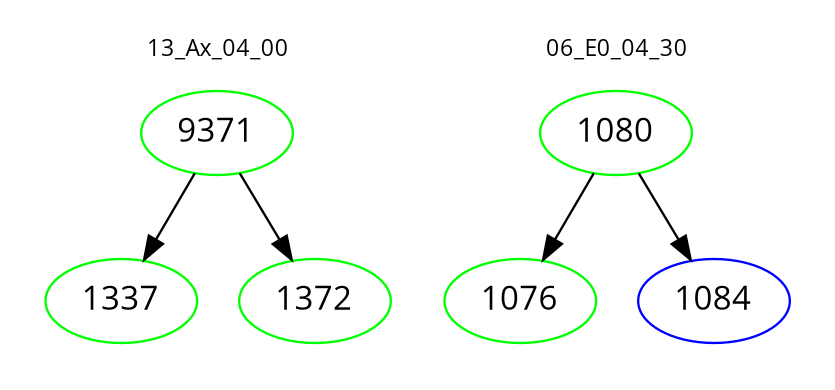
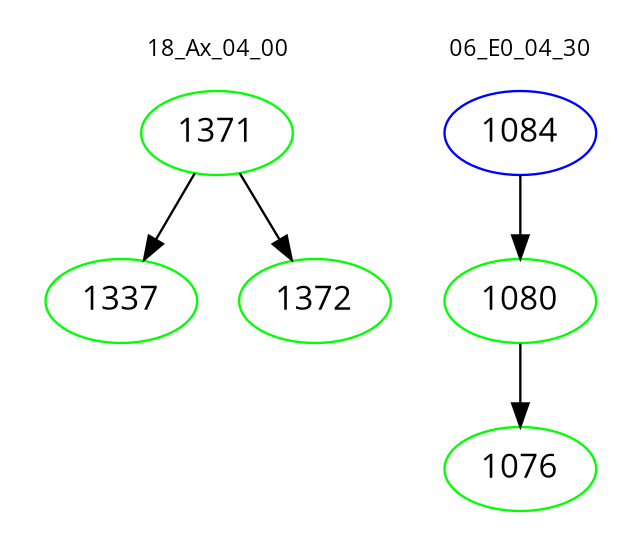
cluster "13_Ax_04_00": label "13_Ax_04_00" -> "18_Ax_04_00"
node "9371": label "9371" -> "1371"
edge "1080" -> "1084": reversed
